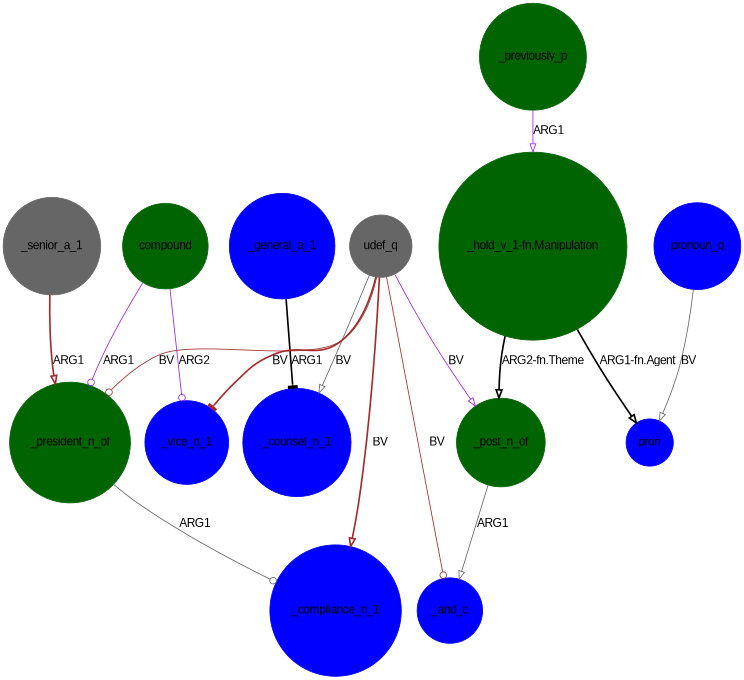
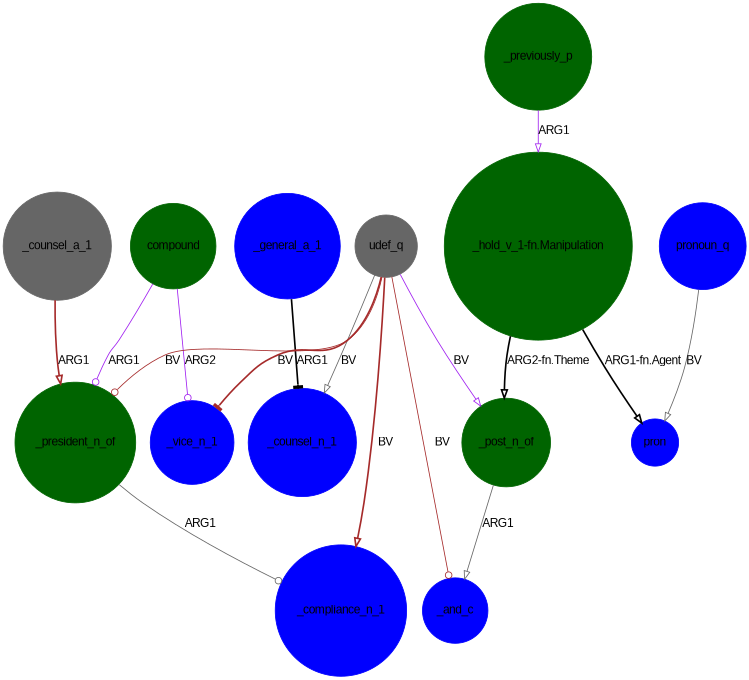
node "_senior_a_1": label "_senior_a_1" -> "_counsel_a_1"
